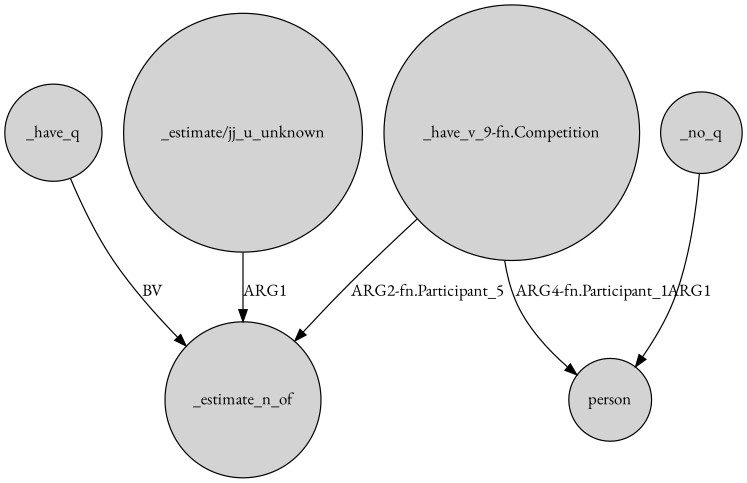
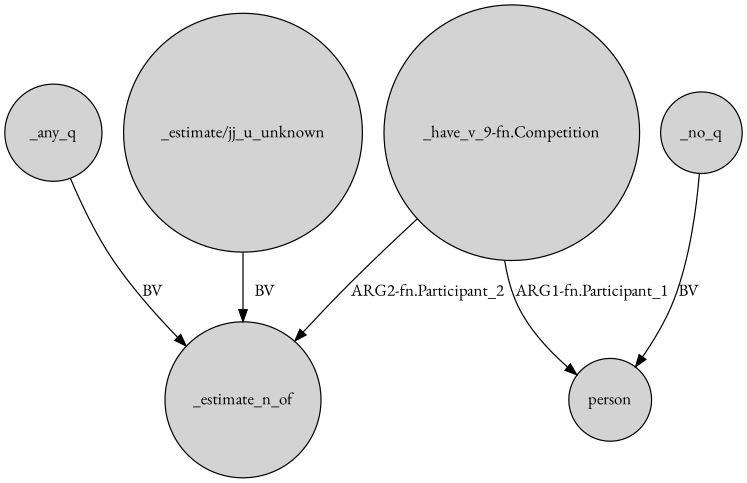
node "_have_q": label "_have_q" -> "_any_q"
edge "_estimate/jj_u_unknown" -> "_estimate_n_of": label "ARG1" -> "BV"
edge "_have_v_9-fn.Competition" -> "_estimate_n_of": label "ARG2-fn.Participant_5" -> "ARG2-fn.Participant_2"
edge "_have_v_9-fn.Competition" -> "person": label "ARG4-fn.Participant_1" -> "ARG1-fn.Participant_1"
edge "_no_q" -> "person": label "ARG1" -> "BV"
